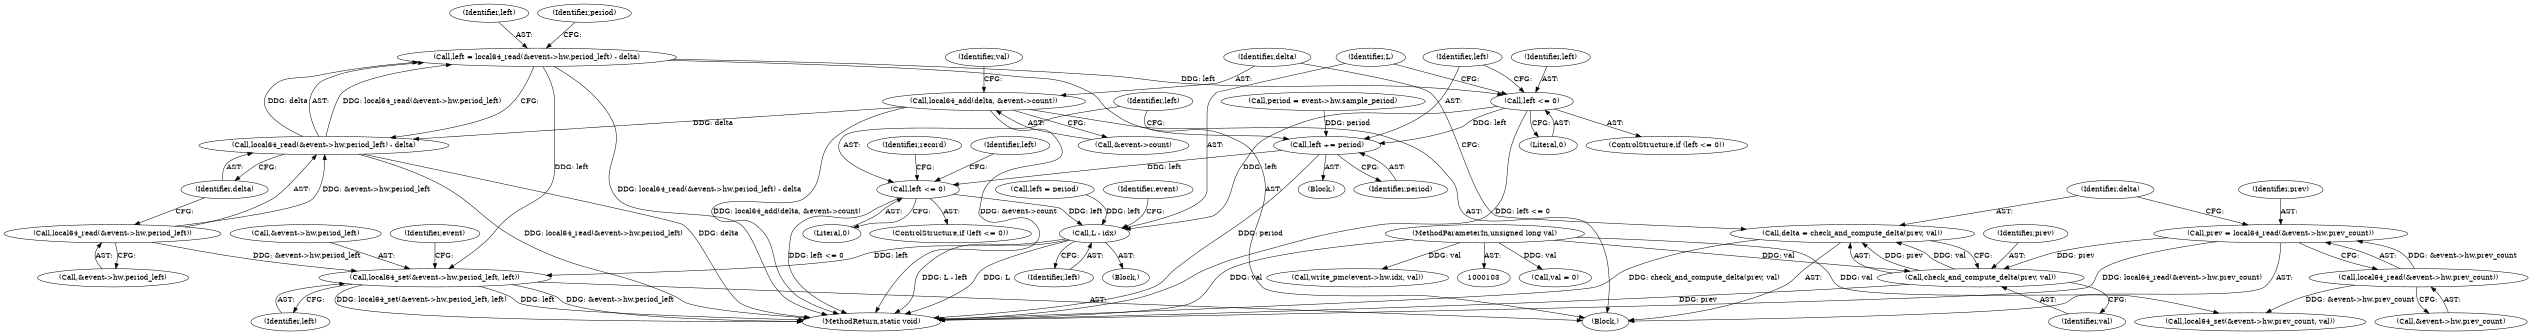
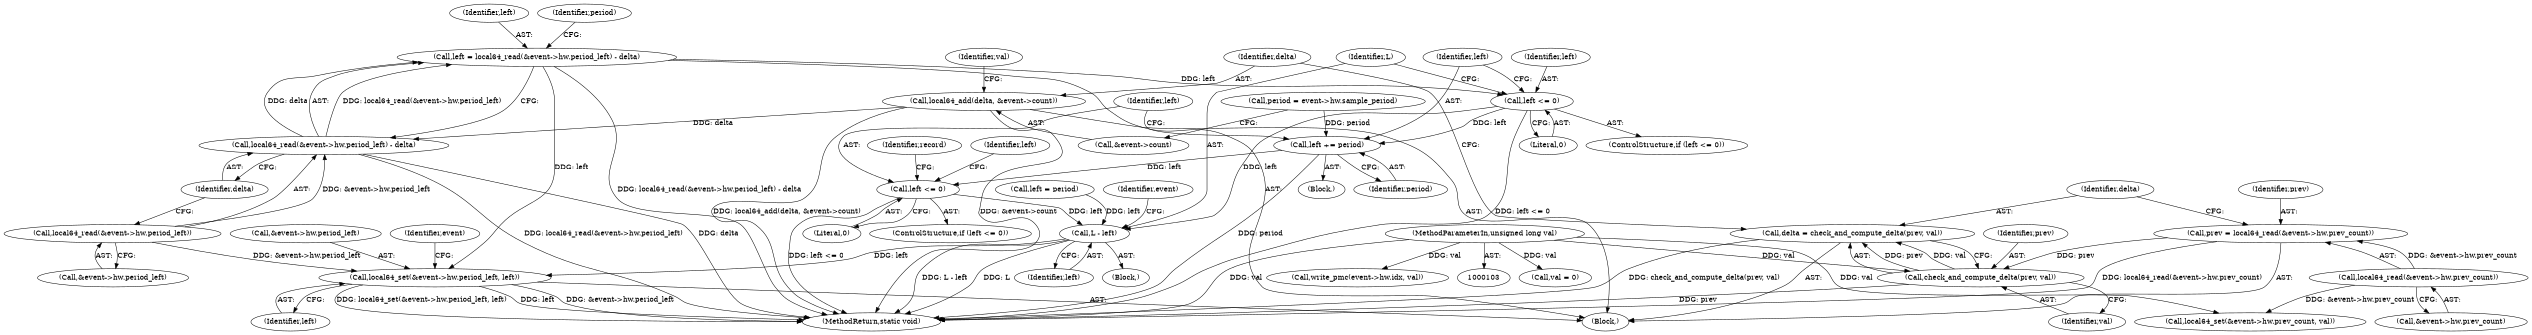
edge "(Call,local64_add(delta, &event->count))" -> "(Call,&event->count)": now "(Call,period = event->hw.sample_period)" -> "(Call,&event->count)"
node "(Call,L - idx)": label "(Call,L - idx)" -> "(Call,L - left)"
edge "(Call,prev = local64_read(&event->hw.prev_count))" -> "(Call,local64_read(&event->hw.prev_count))": removed, label "CFG:"
